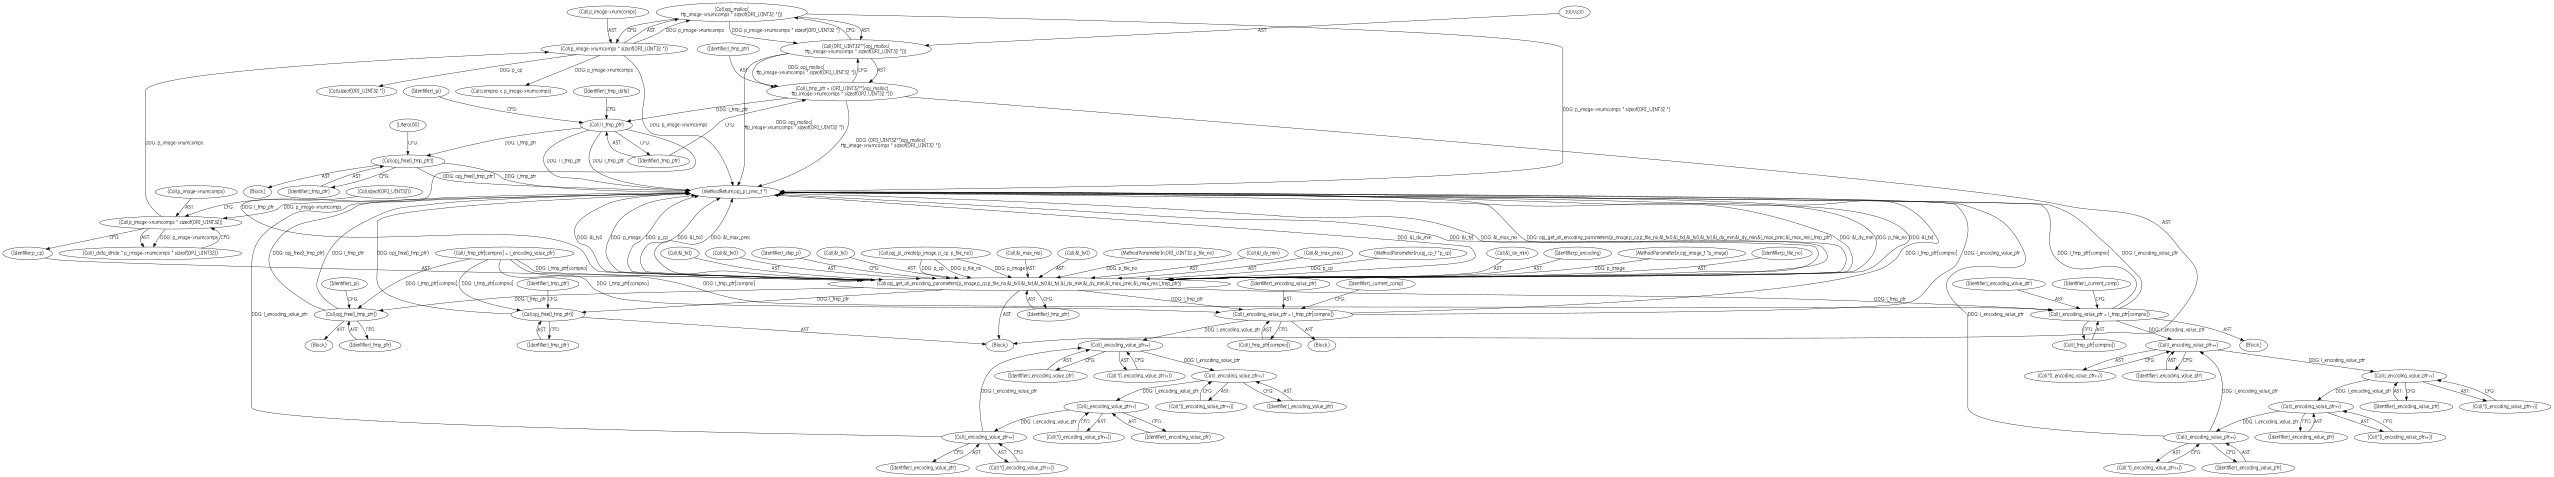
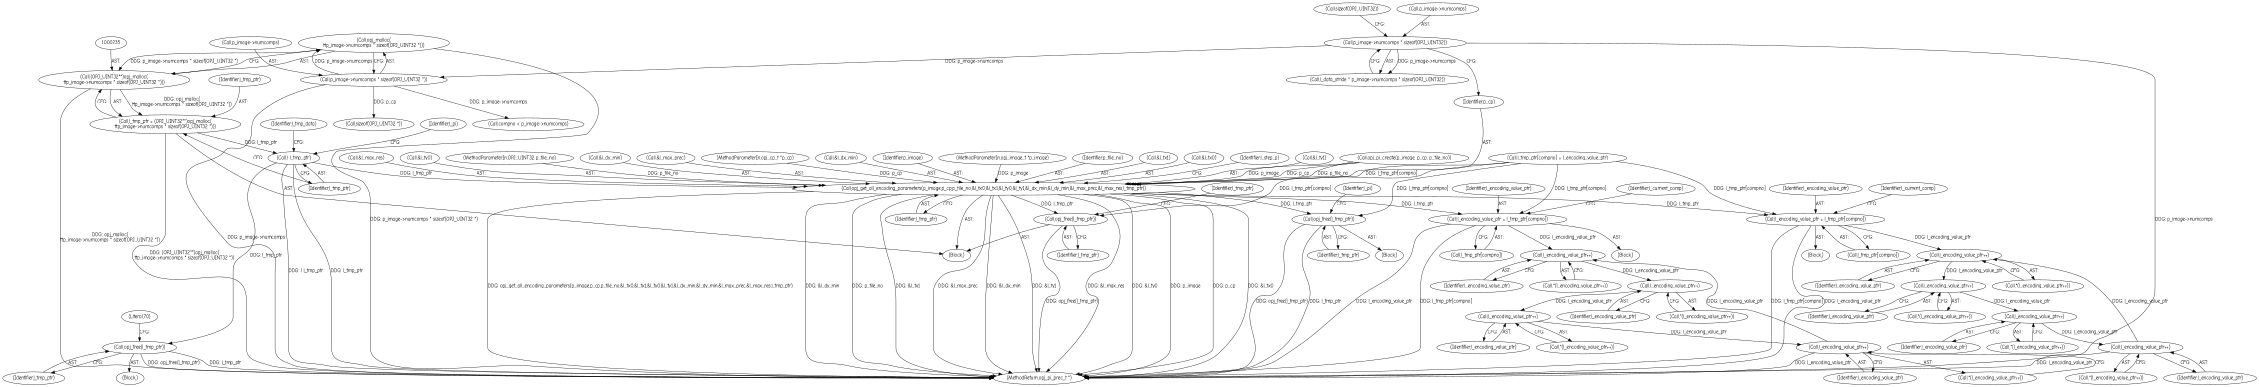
node "(Literal,00)": label "(Literal,00)" -> "(Literal,70)"
edge "(MethodReturn,opj_pi_prec_t *)" -> "(Call,p_image->numcomps * sizeof(OPJ_UINT32))": reversed
node "(Identifier,p_encoding)": label "(Identifier,p_encoding)" -> "(Identifier,p_image)"
